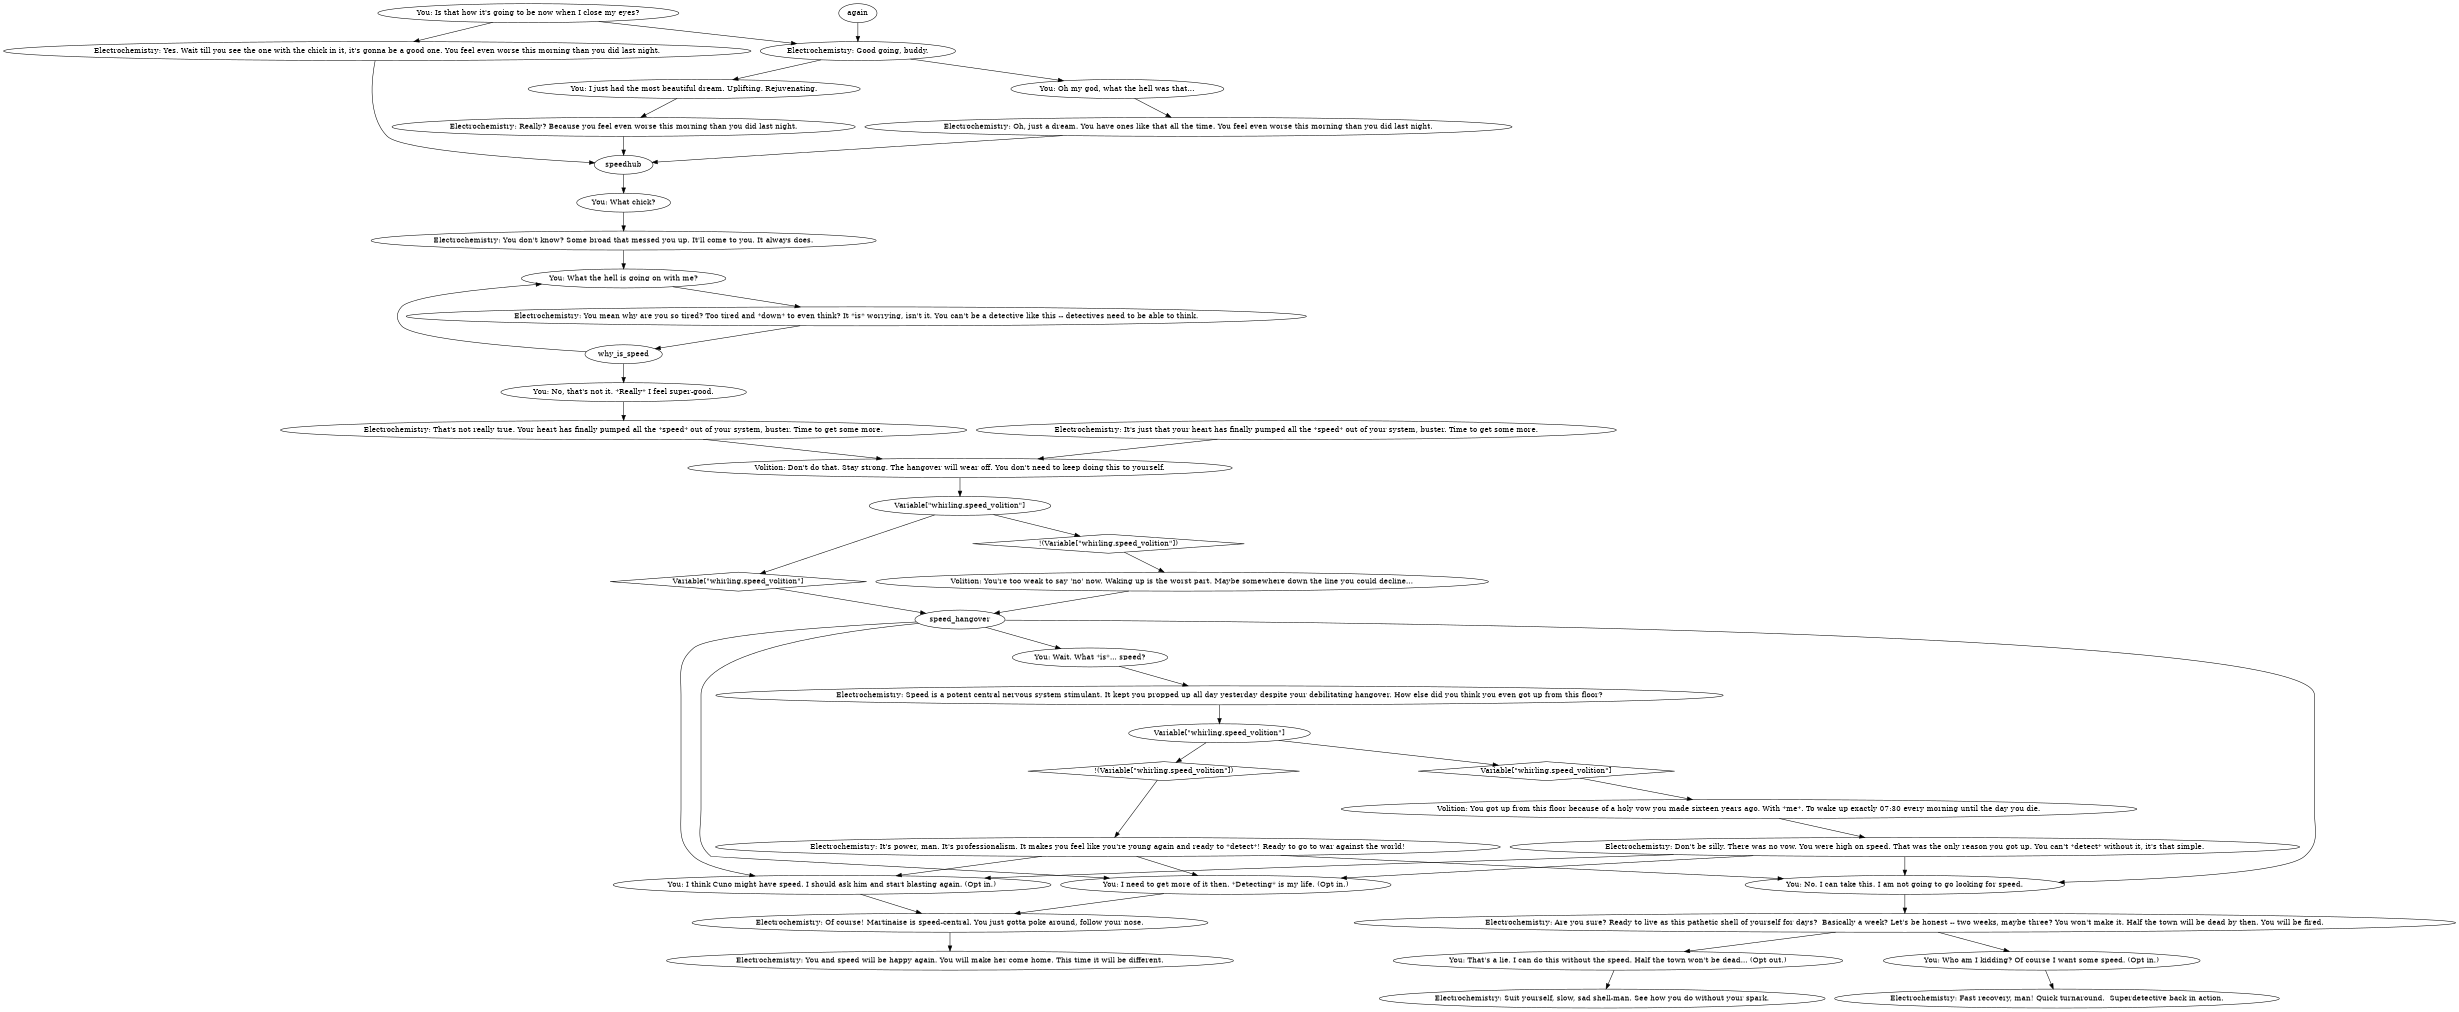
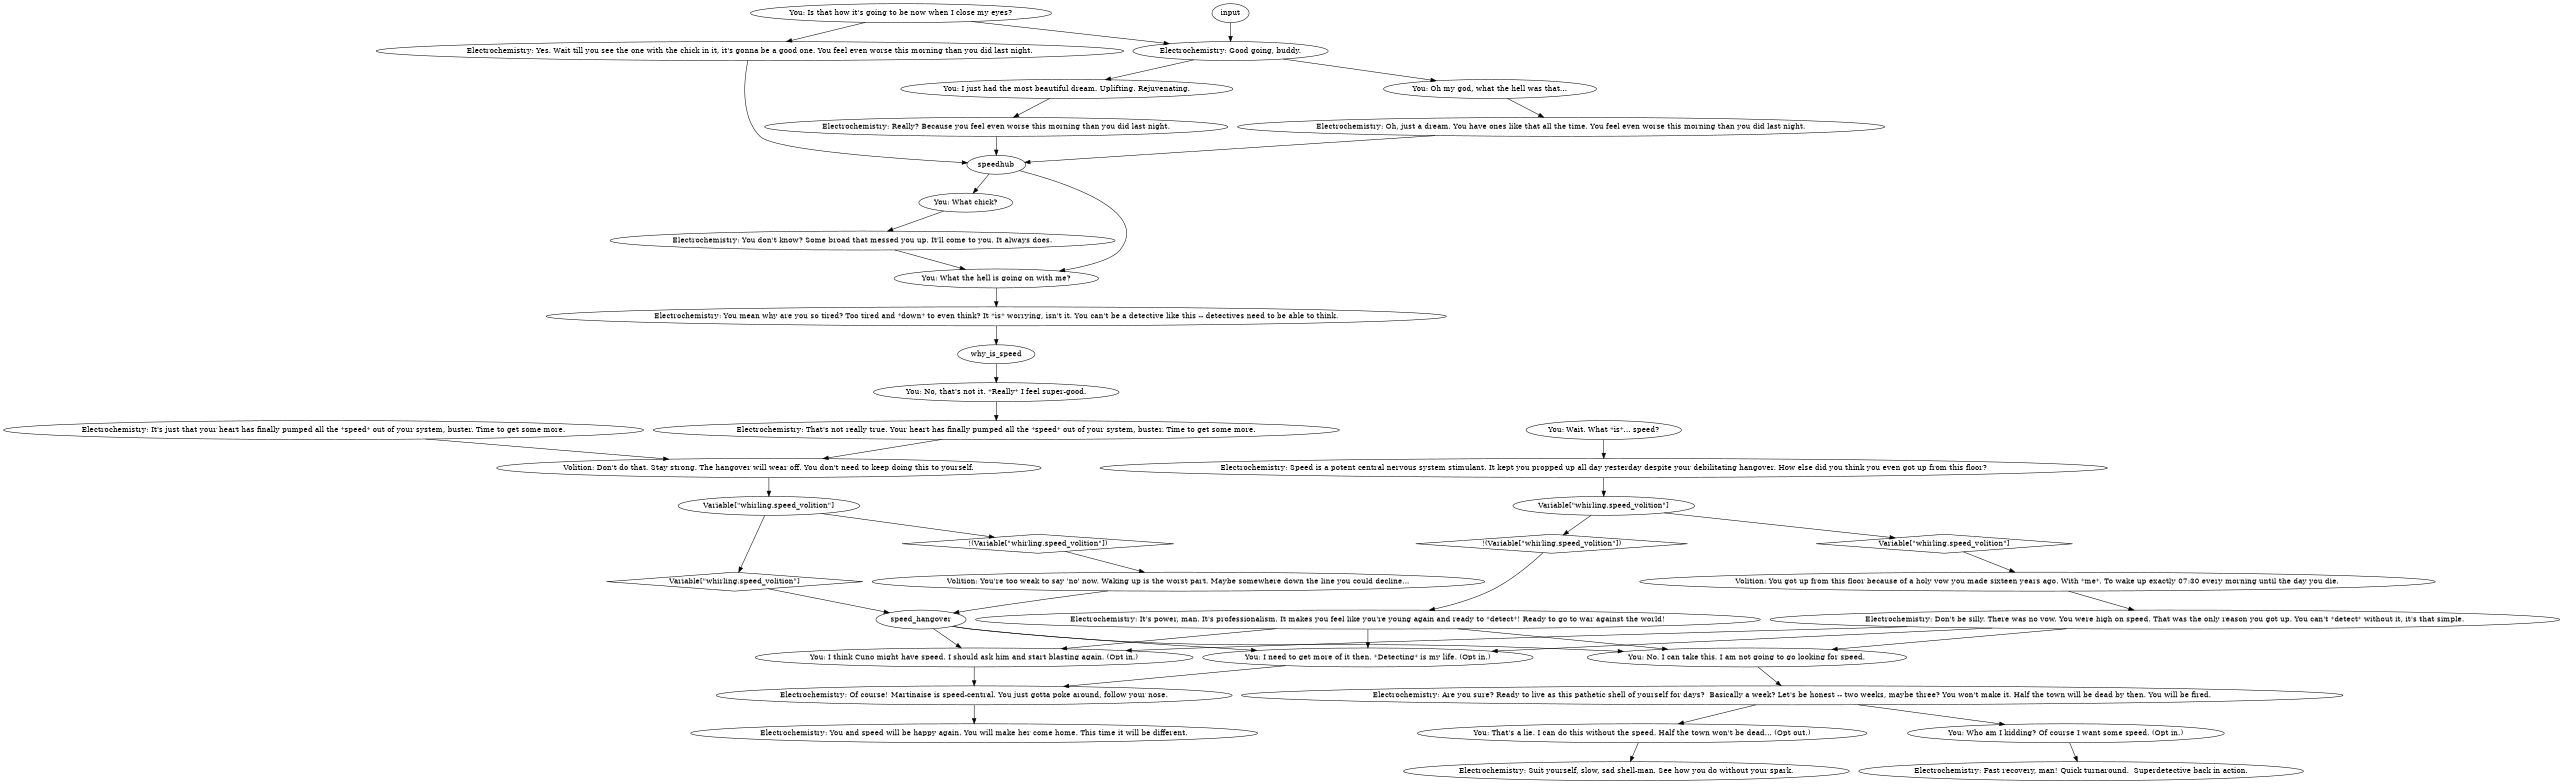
node "again": label "again" -> "input"
edge "why_is_speed" -> "You: What the hell is going on with me?": now "speedhub" -> "You: What the hell is going on with me?"
edge "speed_hangover" -> "You: Wait. What *is*... speed?": removed
